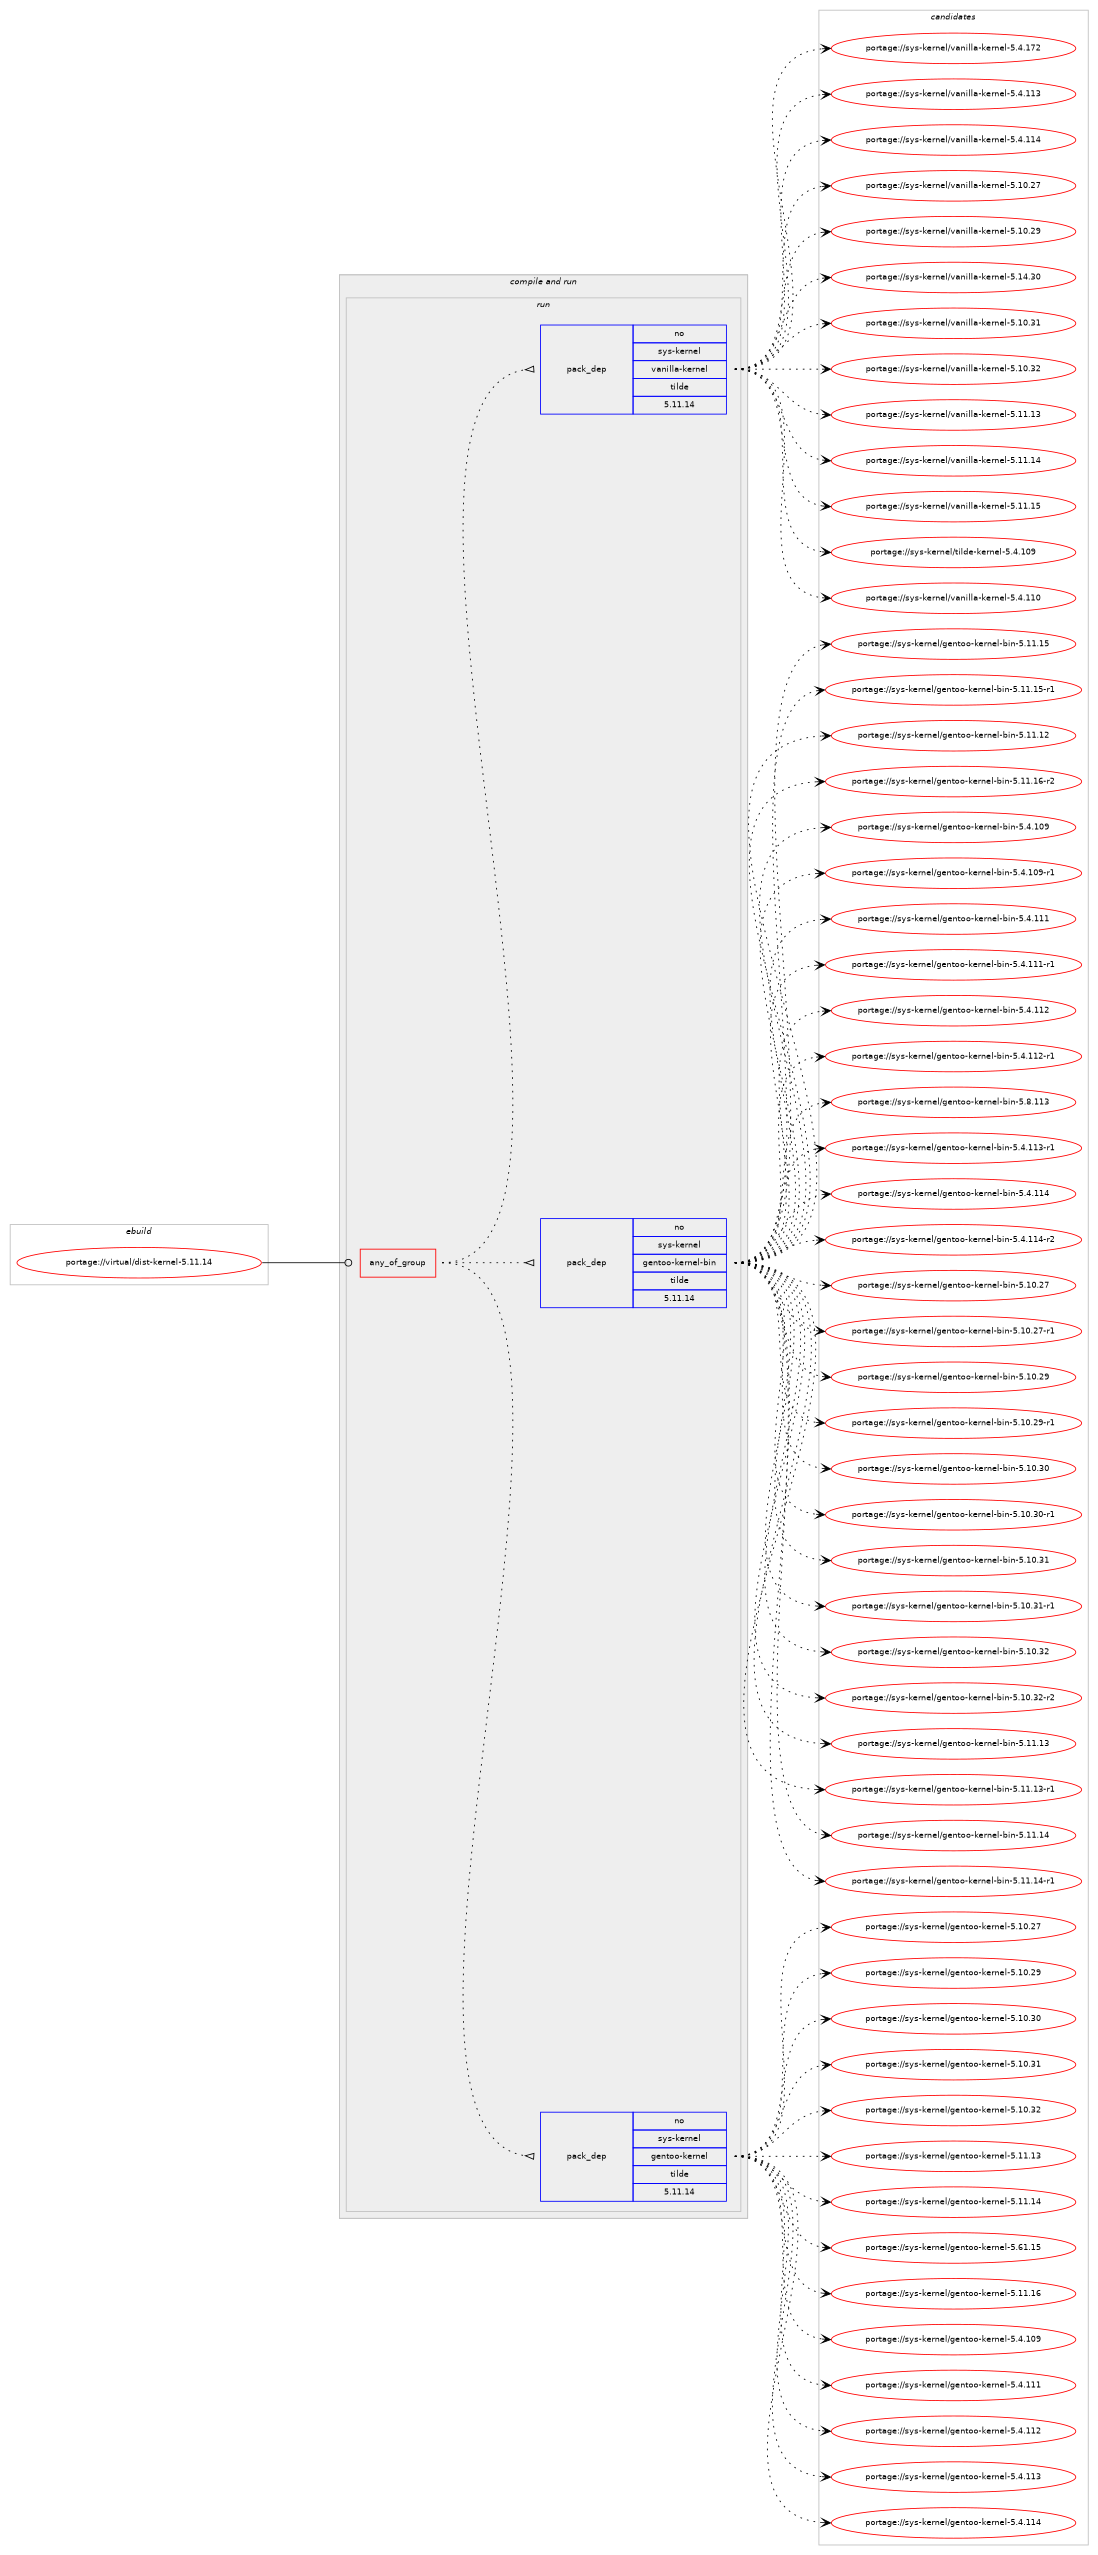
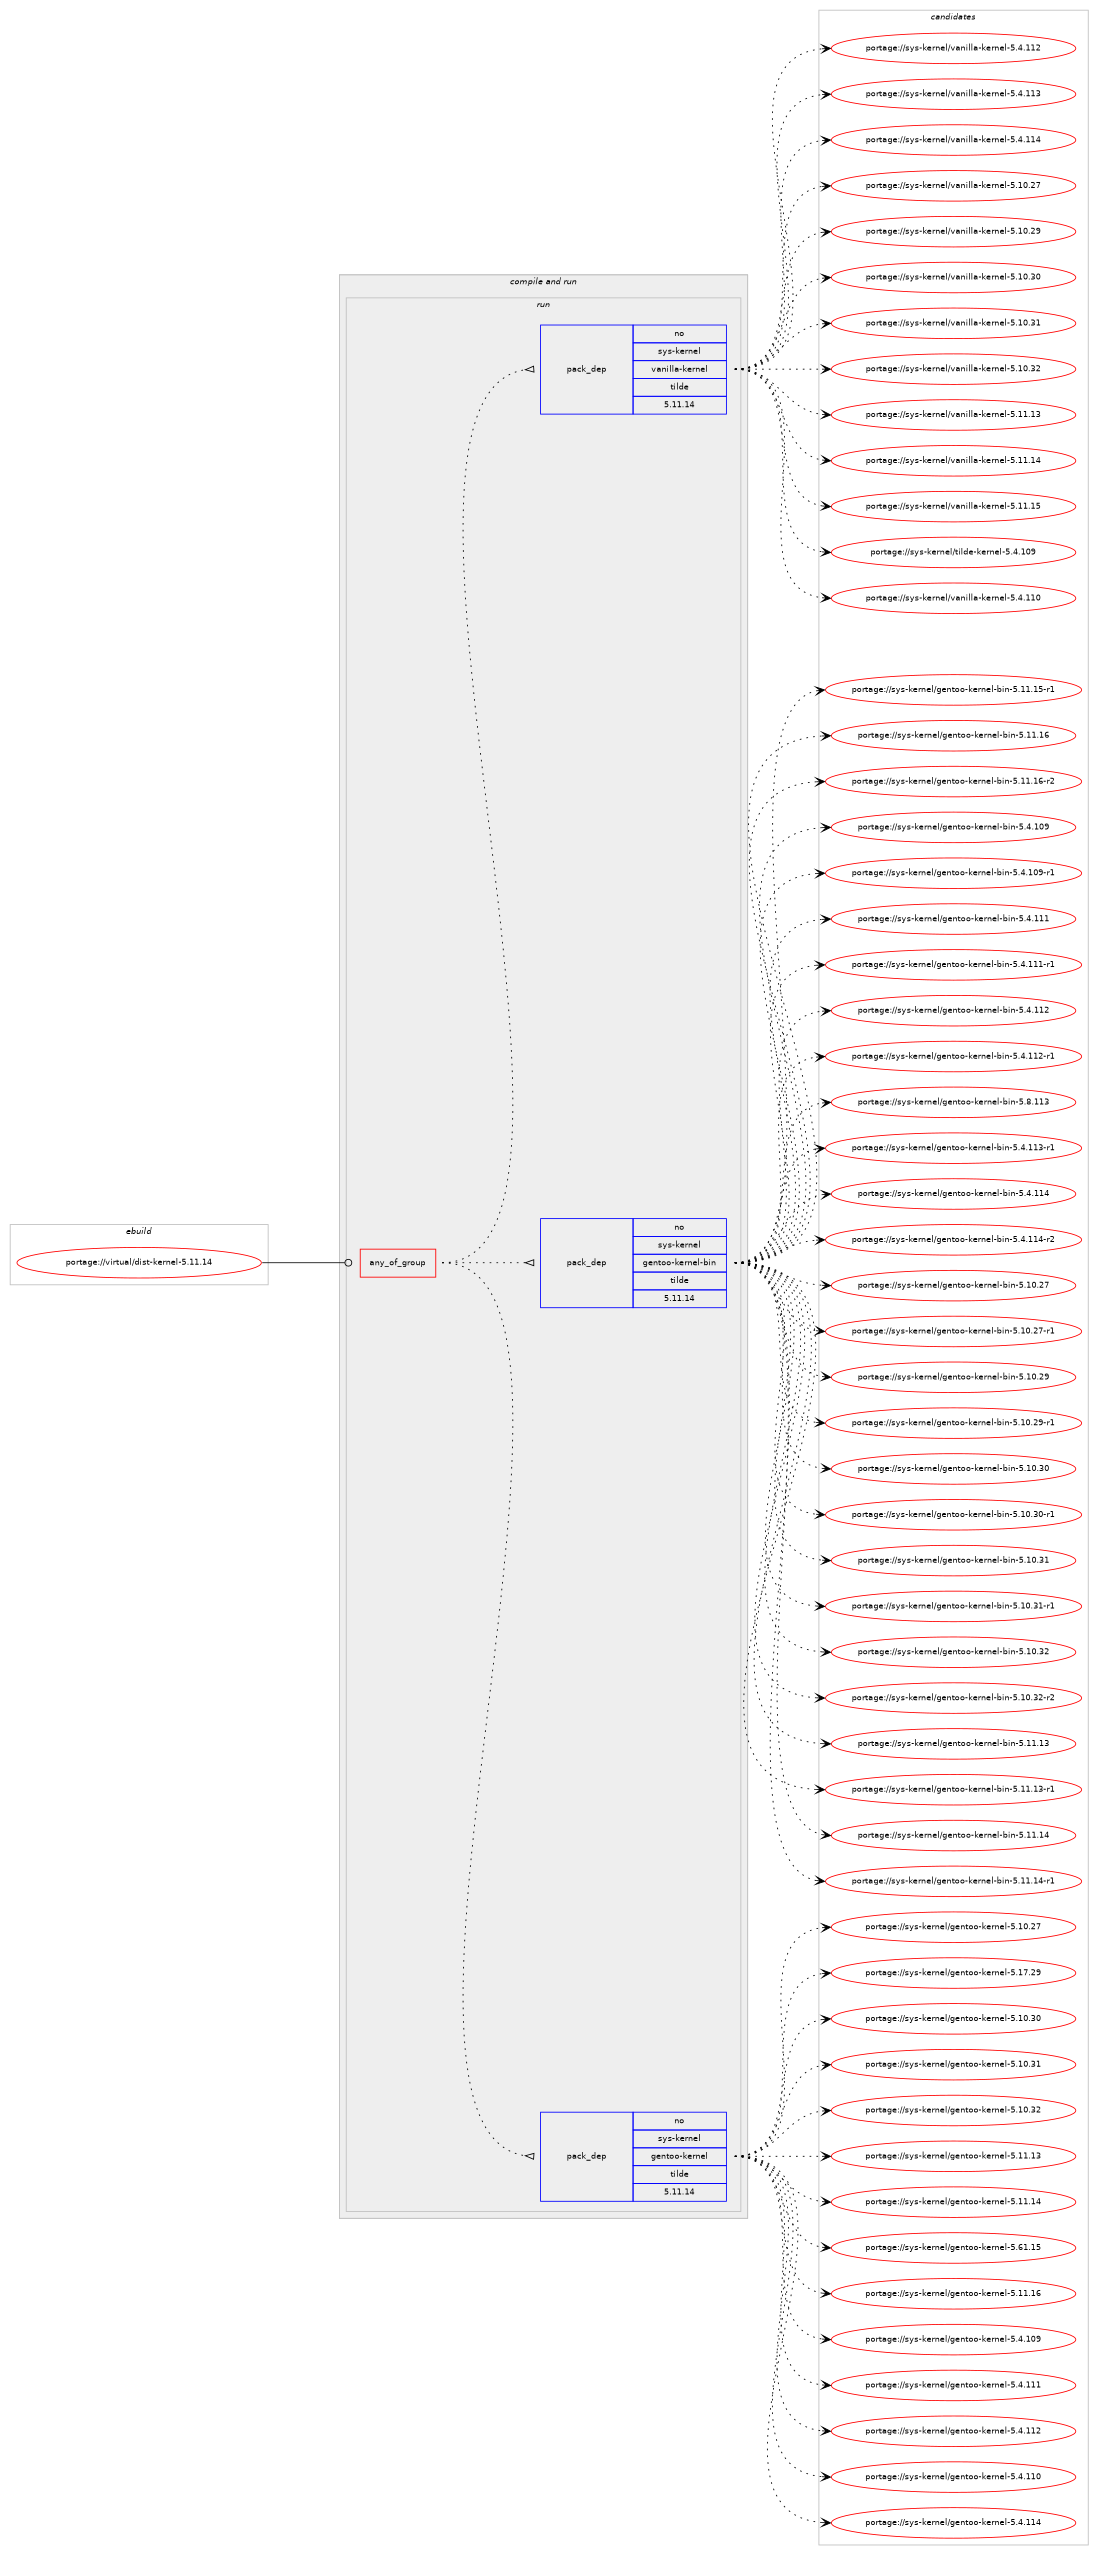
node "portage://sys-kernel/vanilla-kernel-5.4.172": label "portage://sys-kernel/vanilla-kernel-5.4.172" -> "portage://sys-kernel/vanilla-kernel-5.4.112"
node "portage://sys-kernel/vanilla-kernel-5.14.30": label "portage://sys-kernel/vanilla-kernel-5.14.30" -> "portage://sys-kernel/vanilla-kernel-5.10.30"
node "portage://sys-kernel/gentoo-kernel-bin-5.11.15": removed
node "portage://sys-kernel/gentoo-kernel-bin-5.11.12": label "portage://sys-kernel/gentoo-kernel-bin-5.11.12" -> "portage://sys-kernel/gentoo-kernel-bin-5.11.16"
node "portage://sys-kernel/gentoo-kernel-5.10.29": label "portage://sys-kernel/gentoo-kernel-5.10.29" -> "portage://sys-kernel/gentoo-kernel-5.17.29"
node "portage://sys-kernel/gentoo-kernel-5.4.113": label "portage://sys-kernel/gentoo-kernel-5.4.113" -> "portage://sys-kernel/gentoo-kernel-5.4.110"
